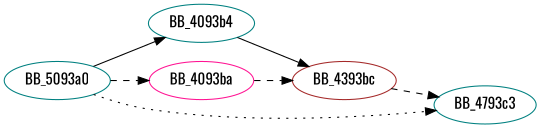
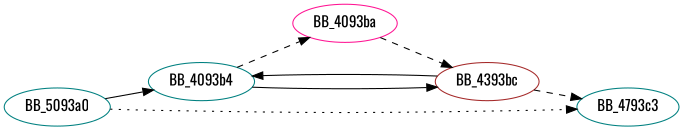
edge "BB_4393bc" -> "BB_4093b4": added
edge "BB_5093a0" -> "BB_4093ba": now "BB_4093b4" -> "BB_4093ba"
